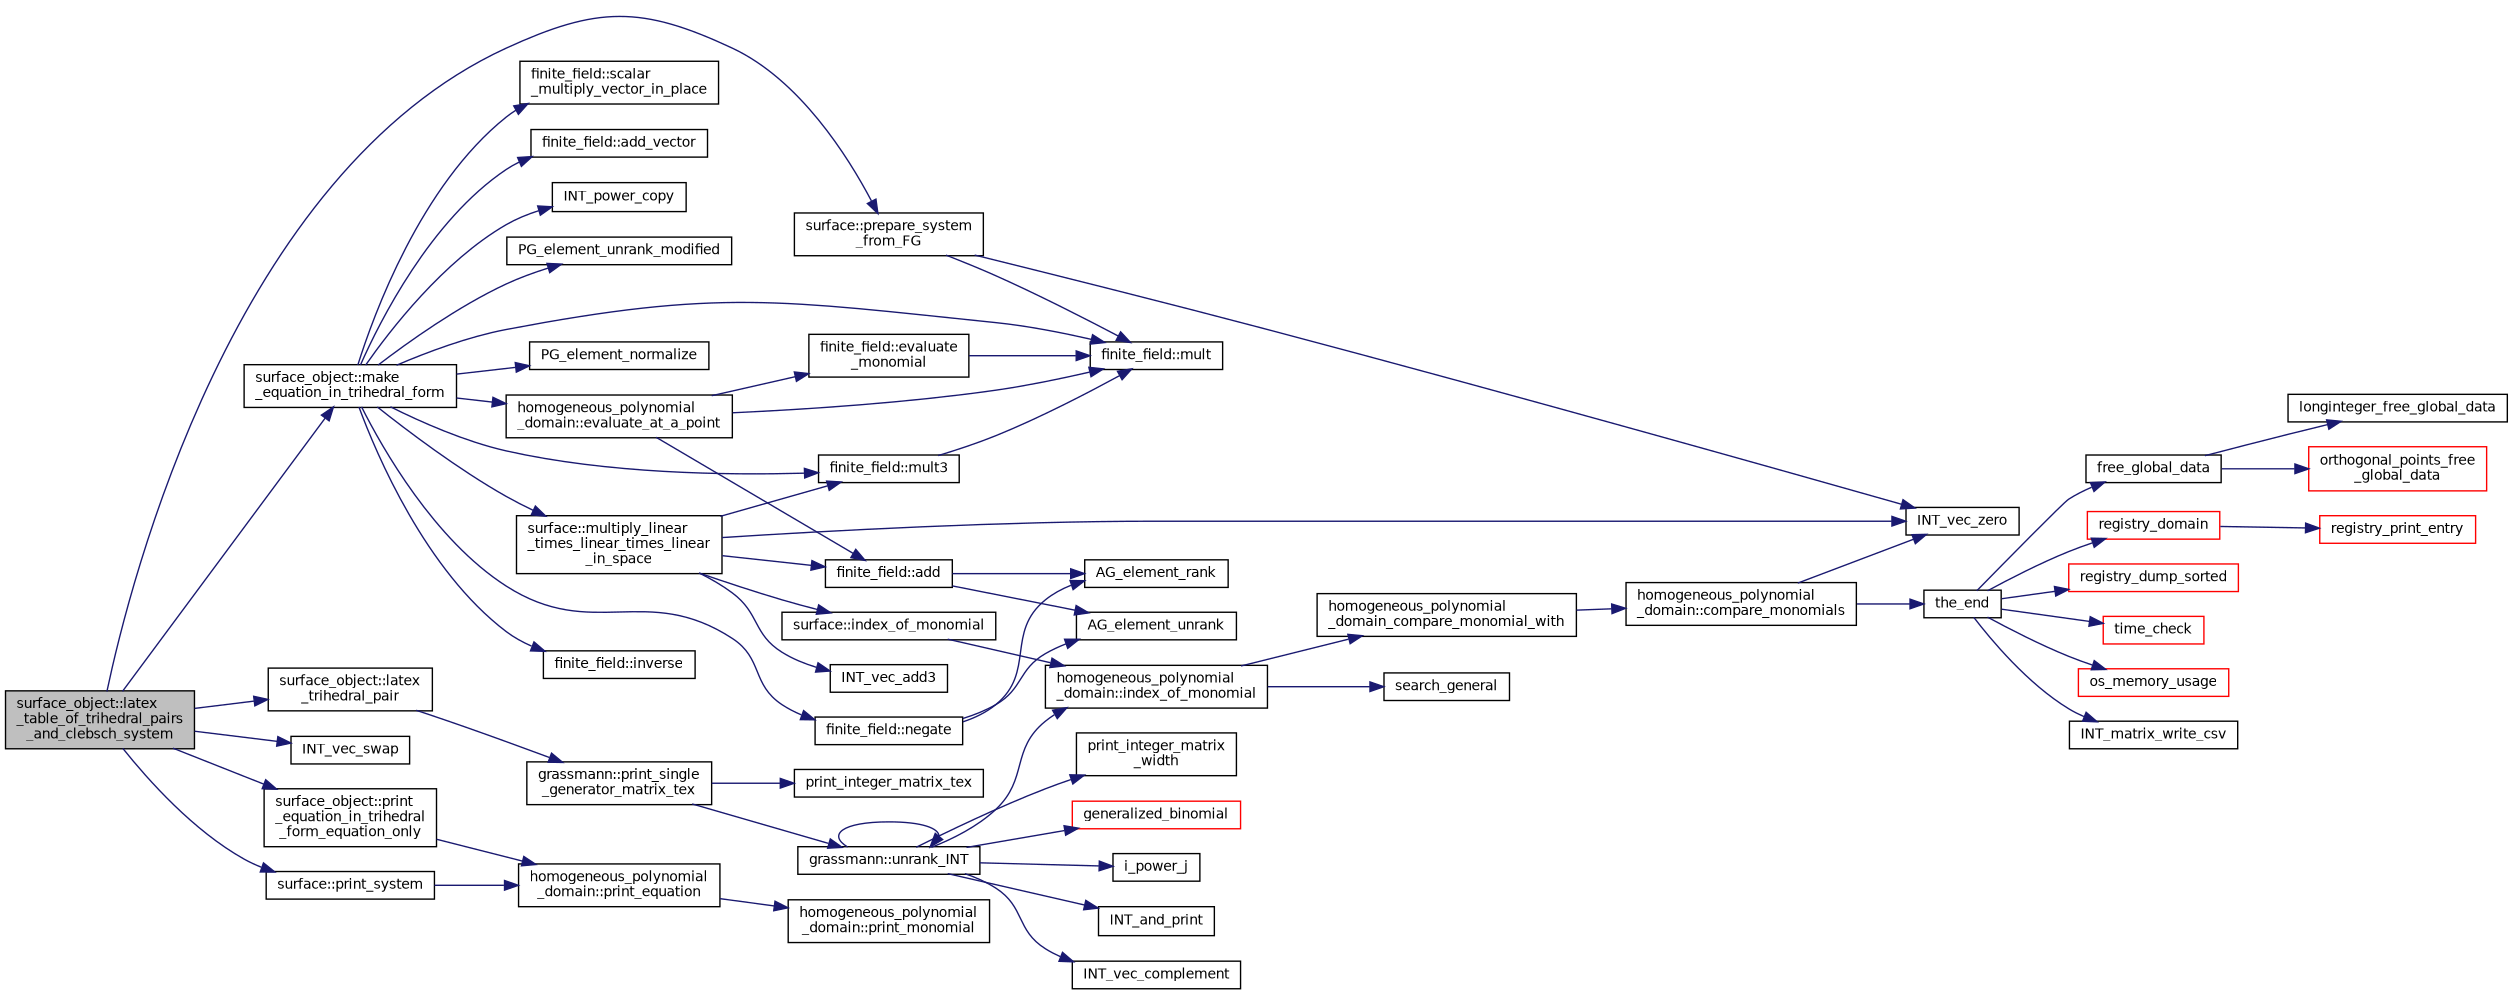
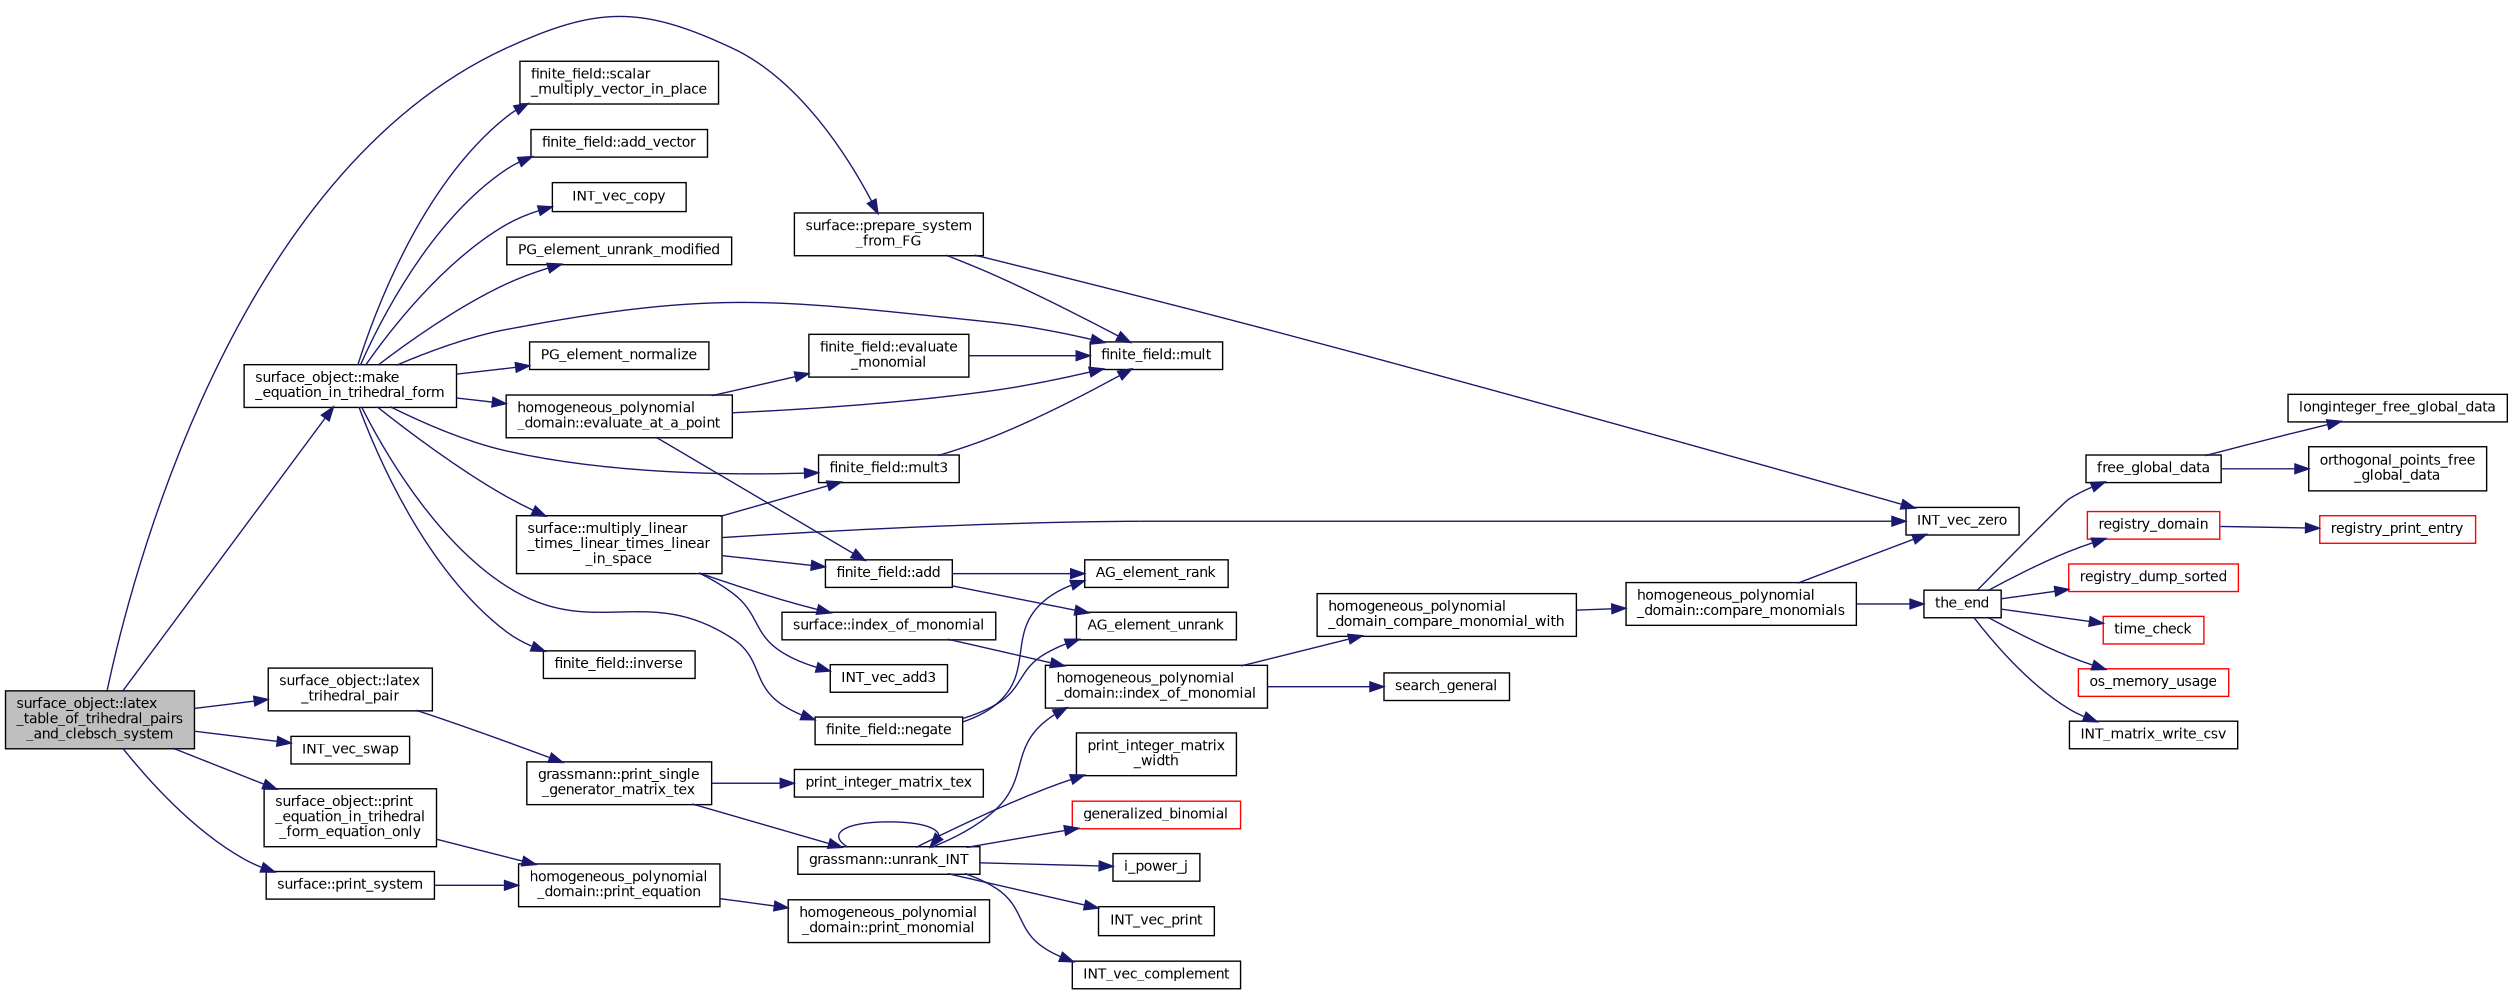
node "INT_power_copy": label "INT_power_copy" -> "INT_vec_copy"
node "orthogonal_points_free _global_data": color red -> black
node "INT_and_print": label "INT_and_print" -> "INT_vec_print"
